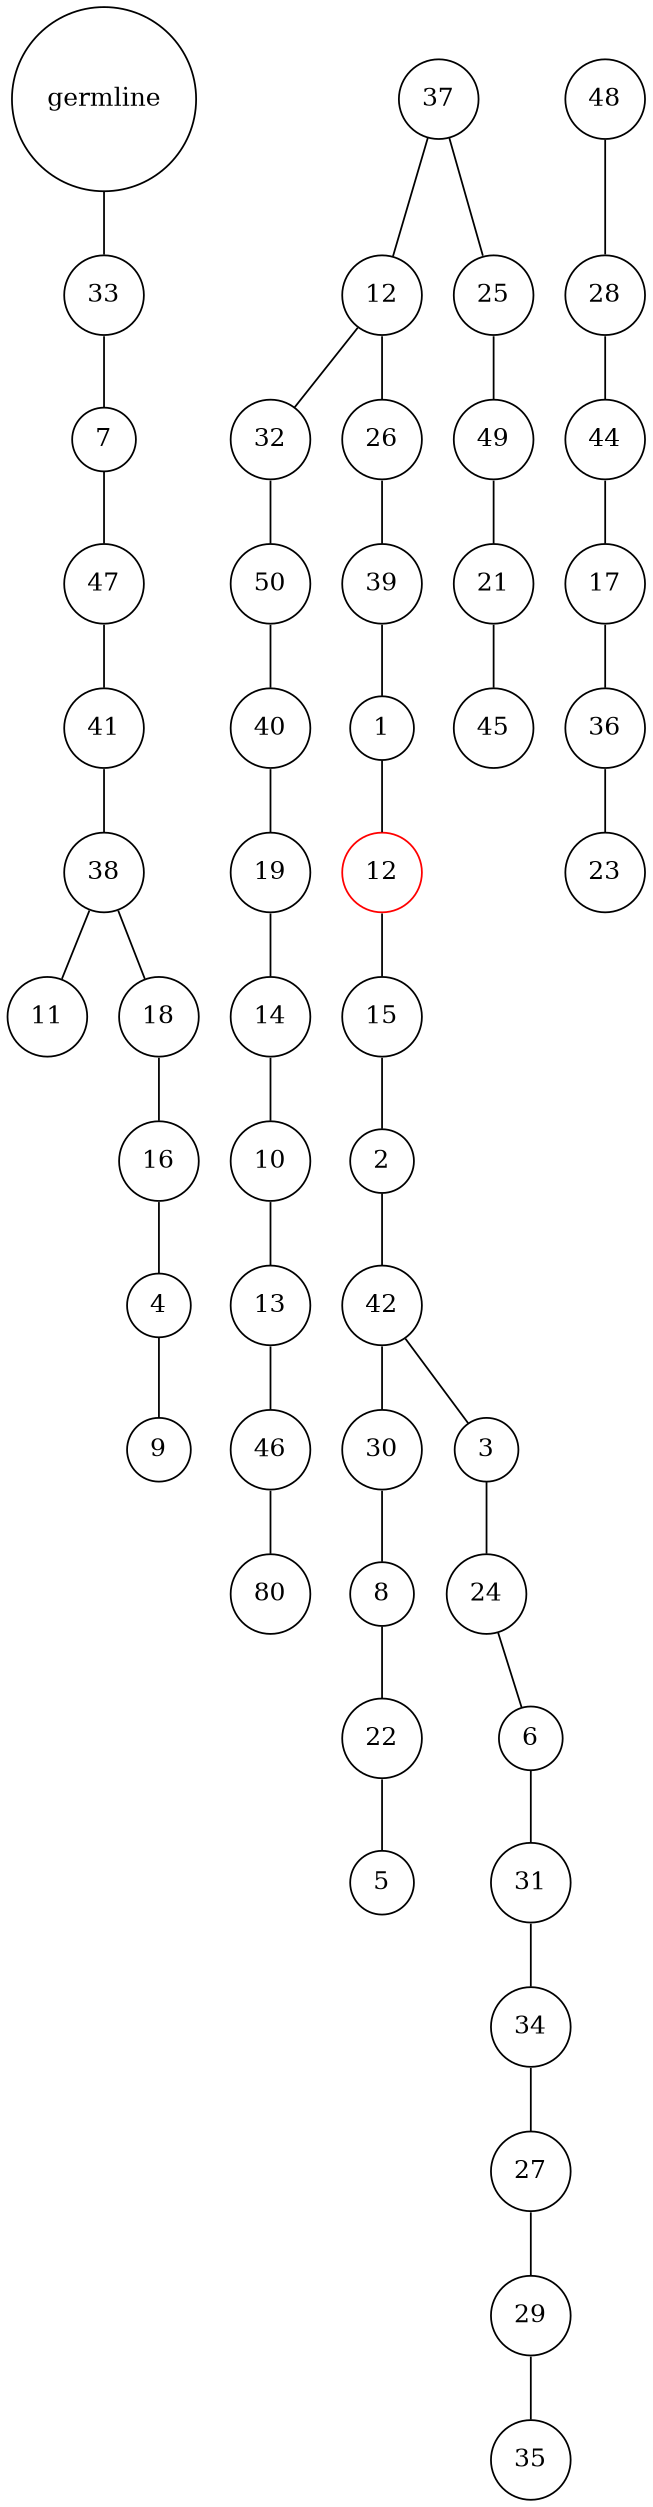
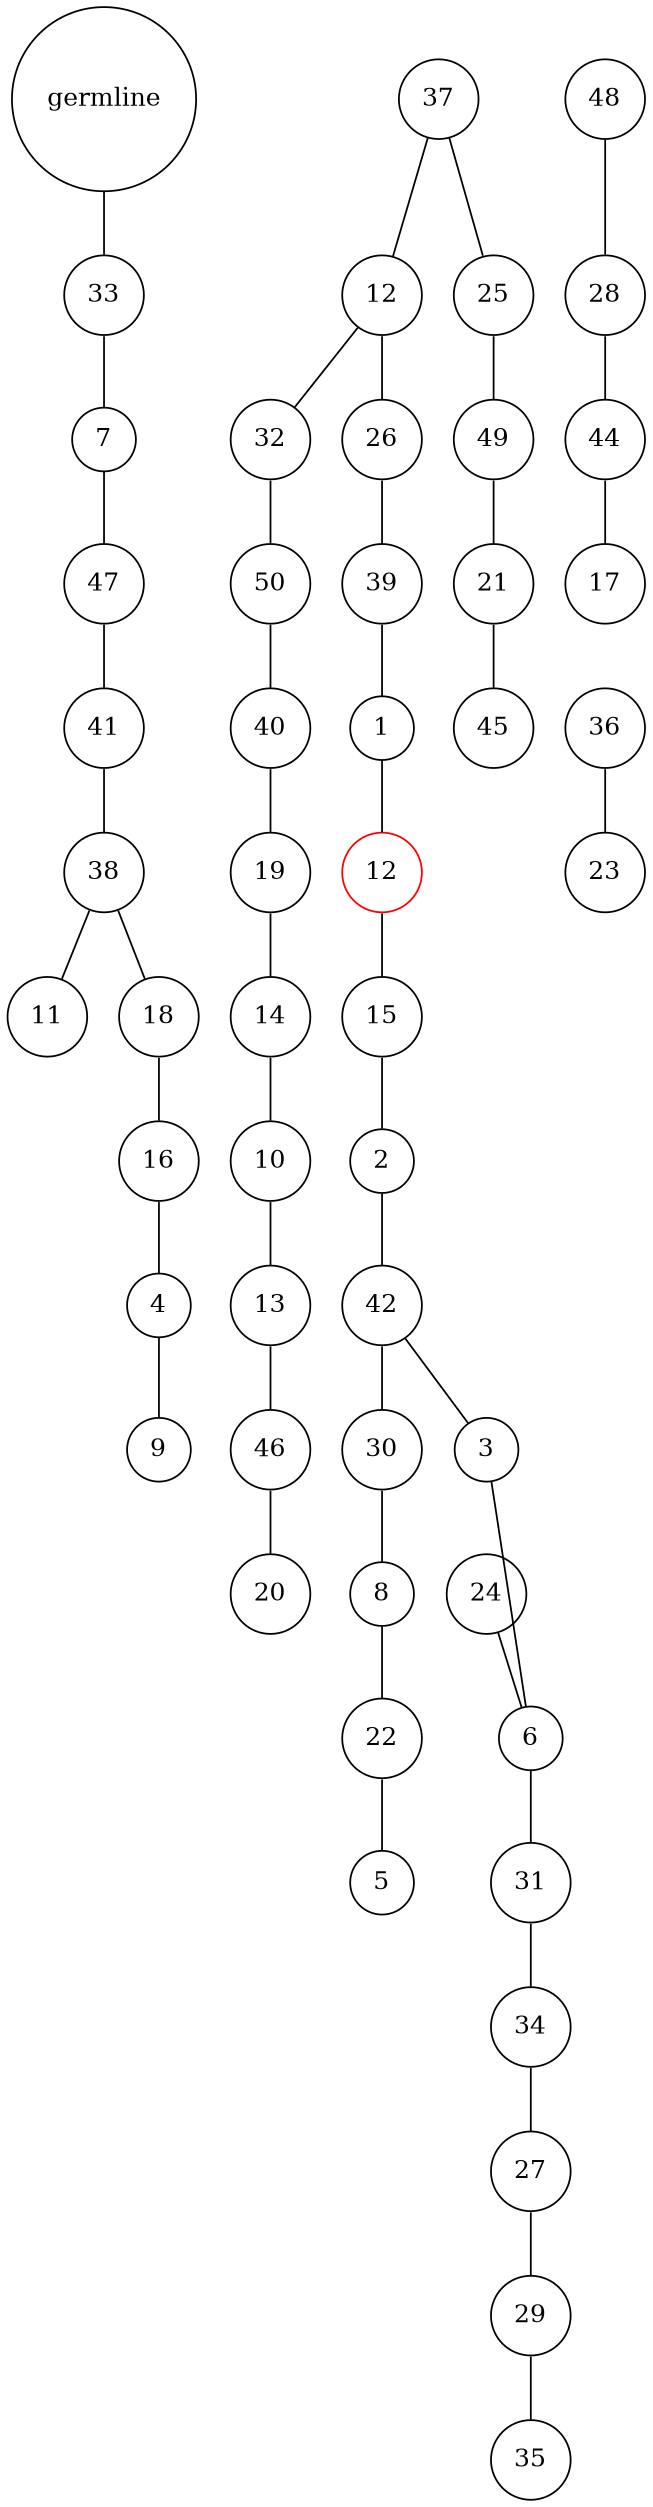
edge "17" -- "36": removed
edge "3" -- "24": now "3" -- "6"
node "80": label "80" -> "20"
